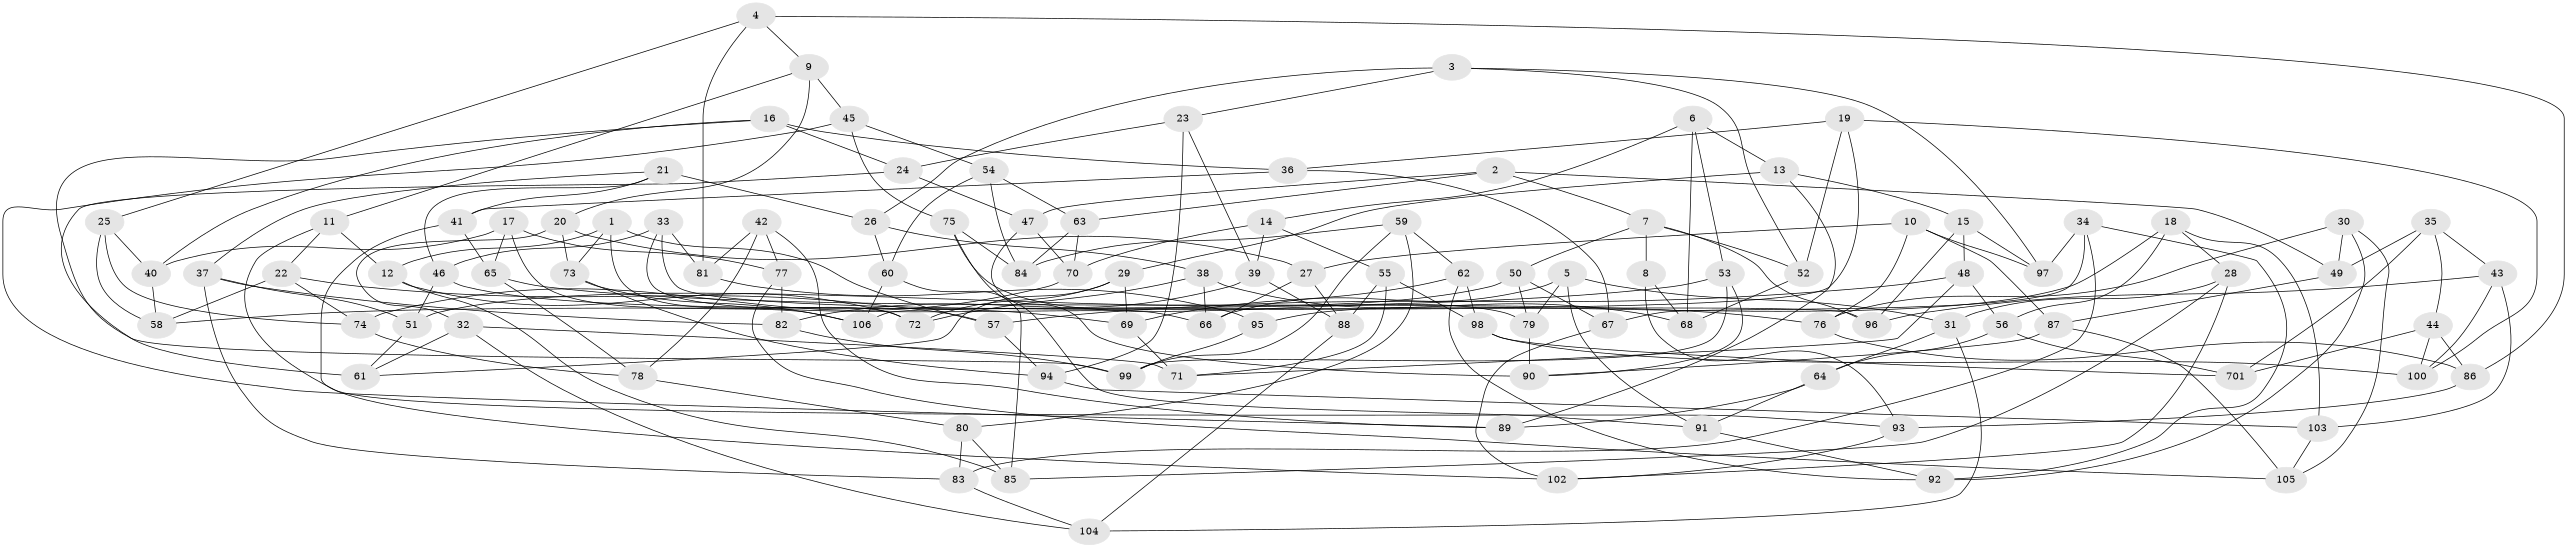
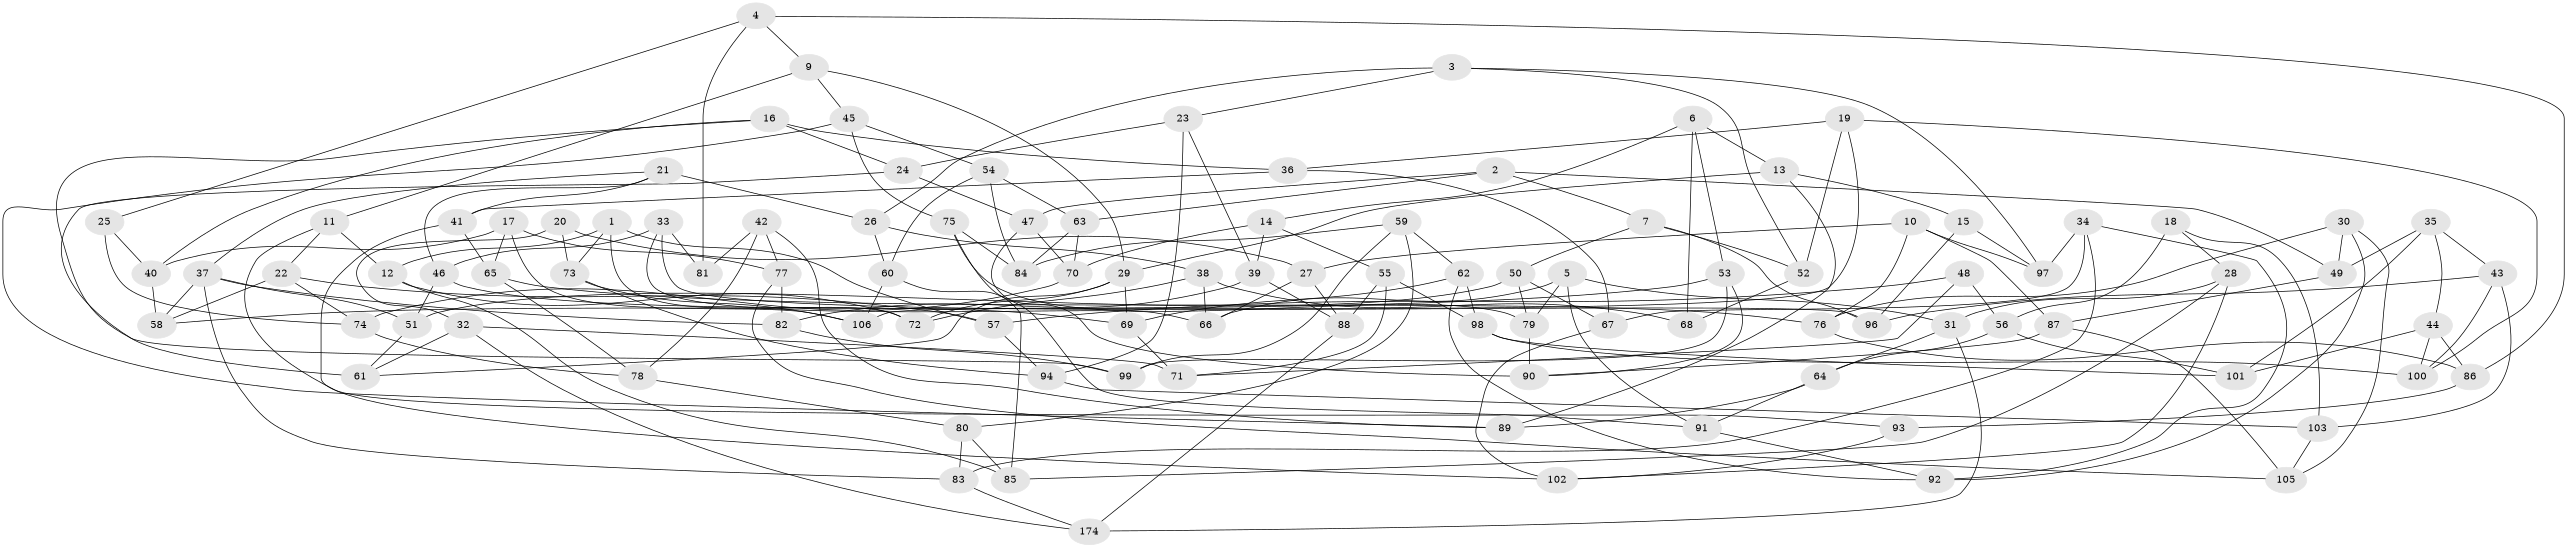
edge "9" -- "20": now "9" -- "29"
edge "15" -- "48": removed
node "8": removed
edge "25" -- "58": now "37" -- "58"
node "95": removed
node "701": label "701" -> "101"
node "104": label "104" -> "174"
